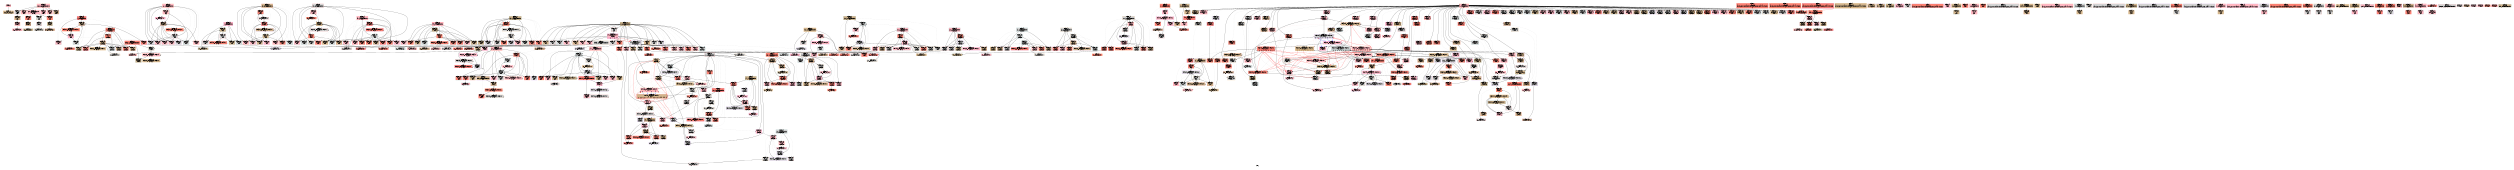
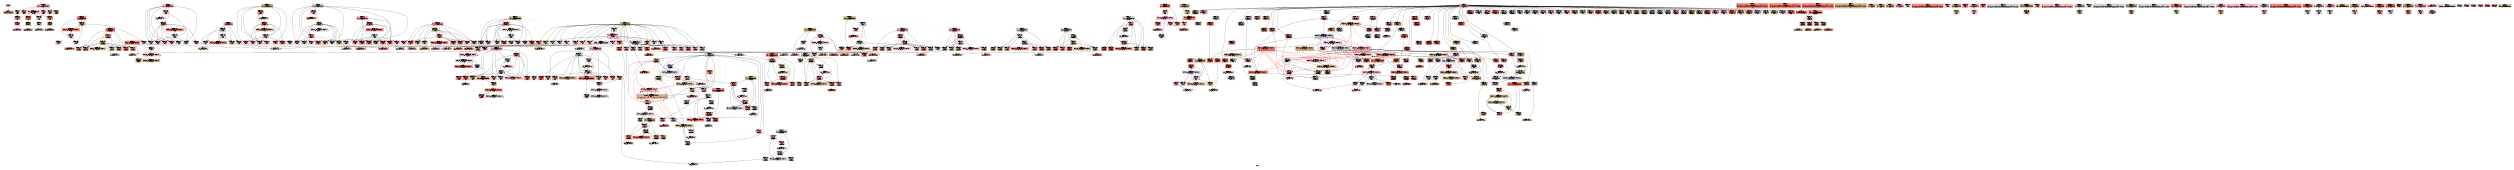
node "NodeID: 280": fillcolor salmon -> lightgrey
